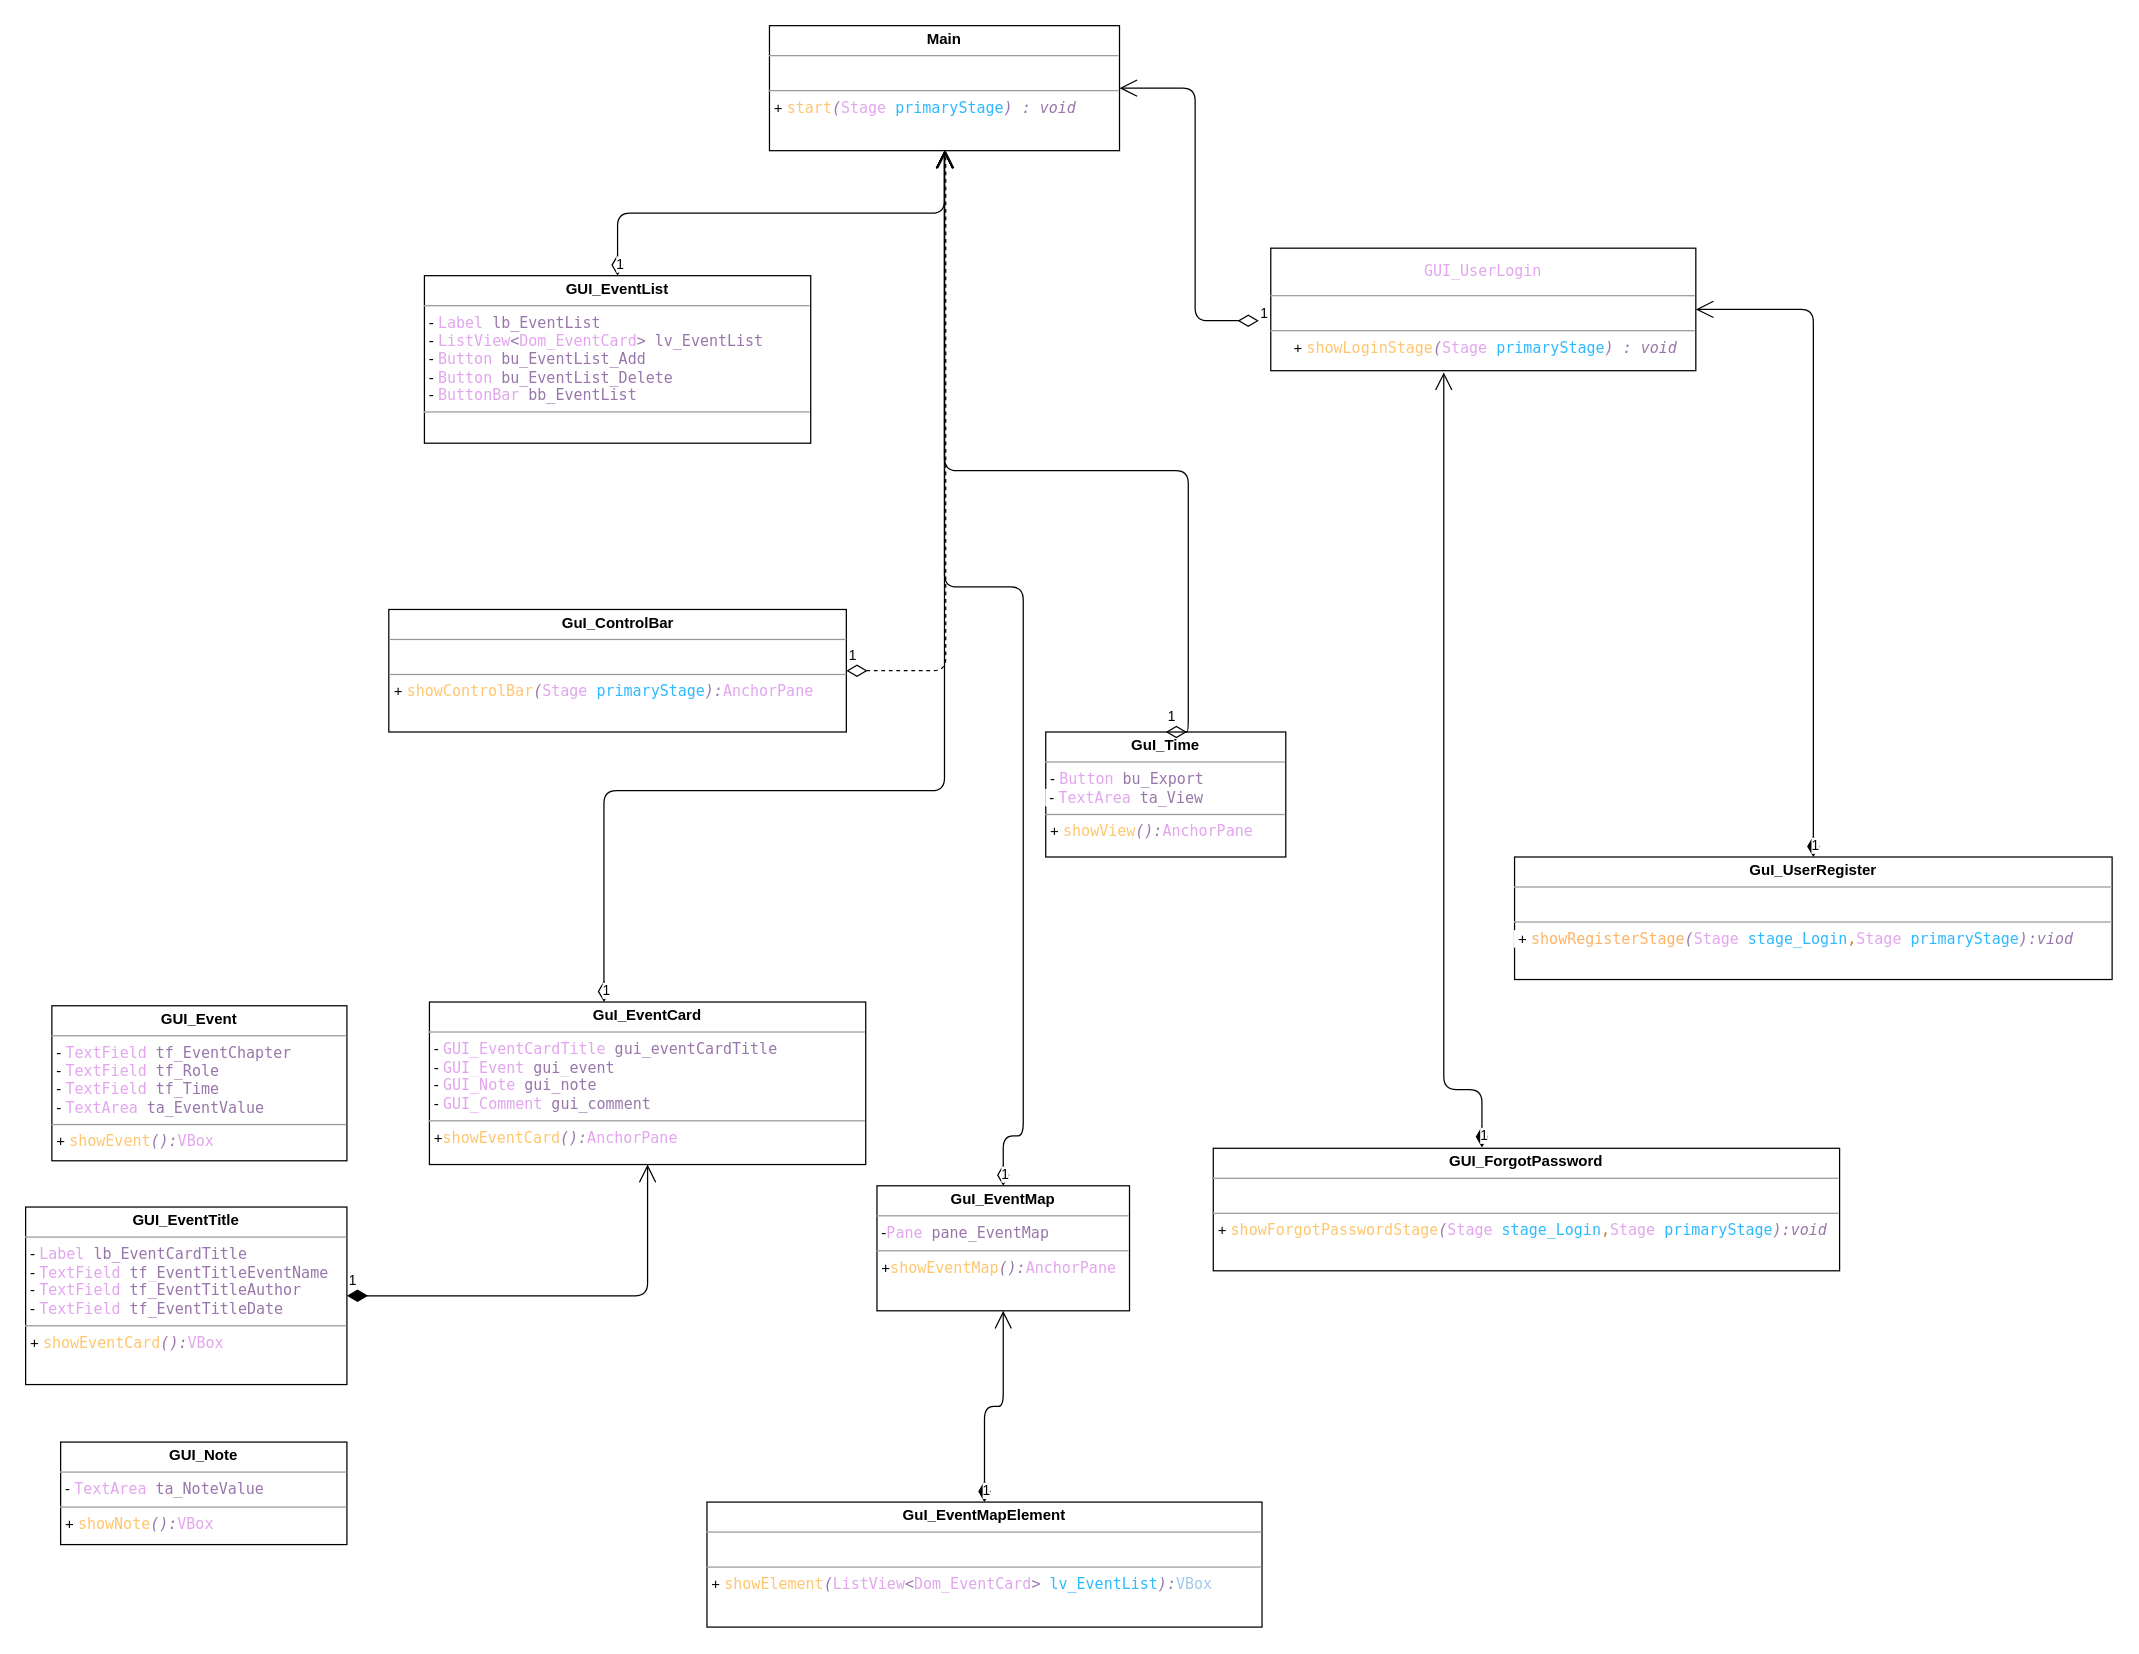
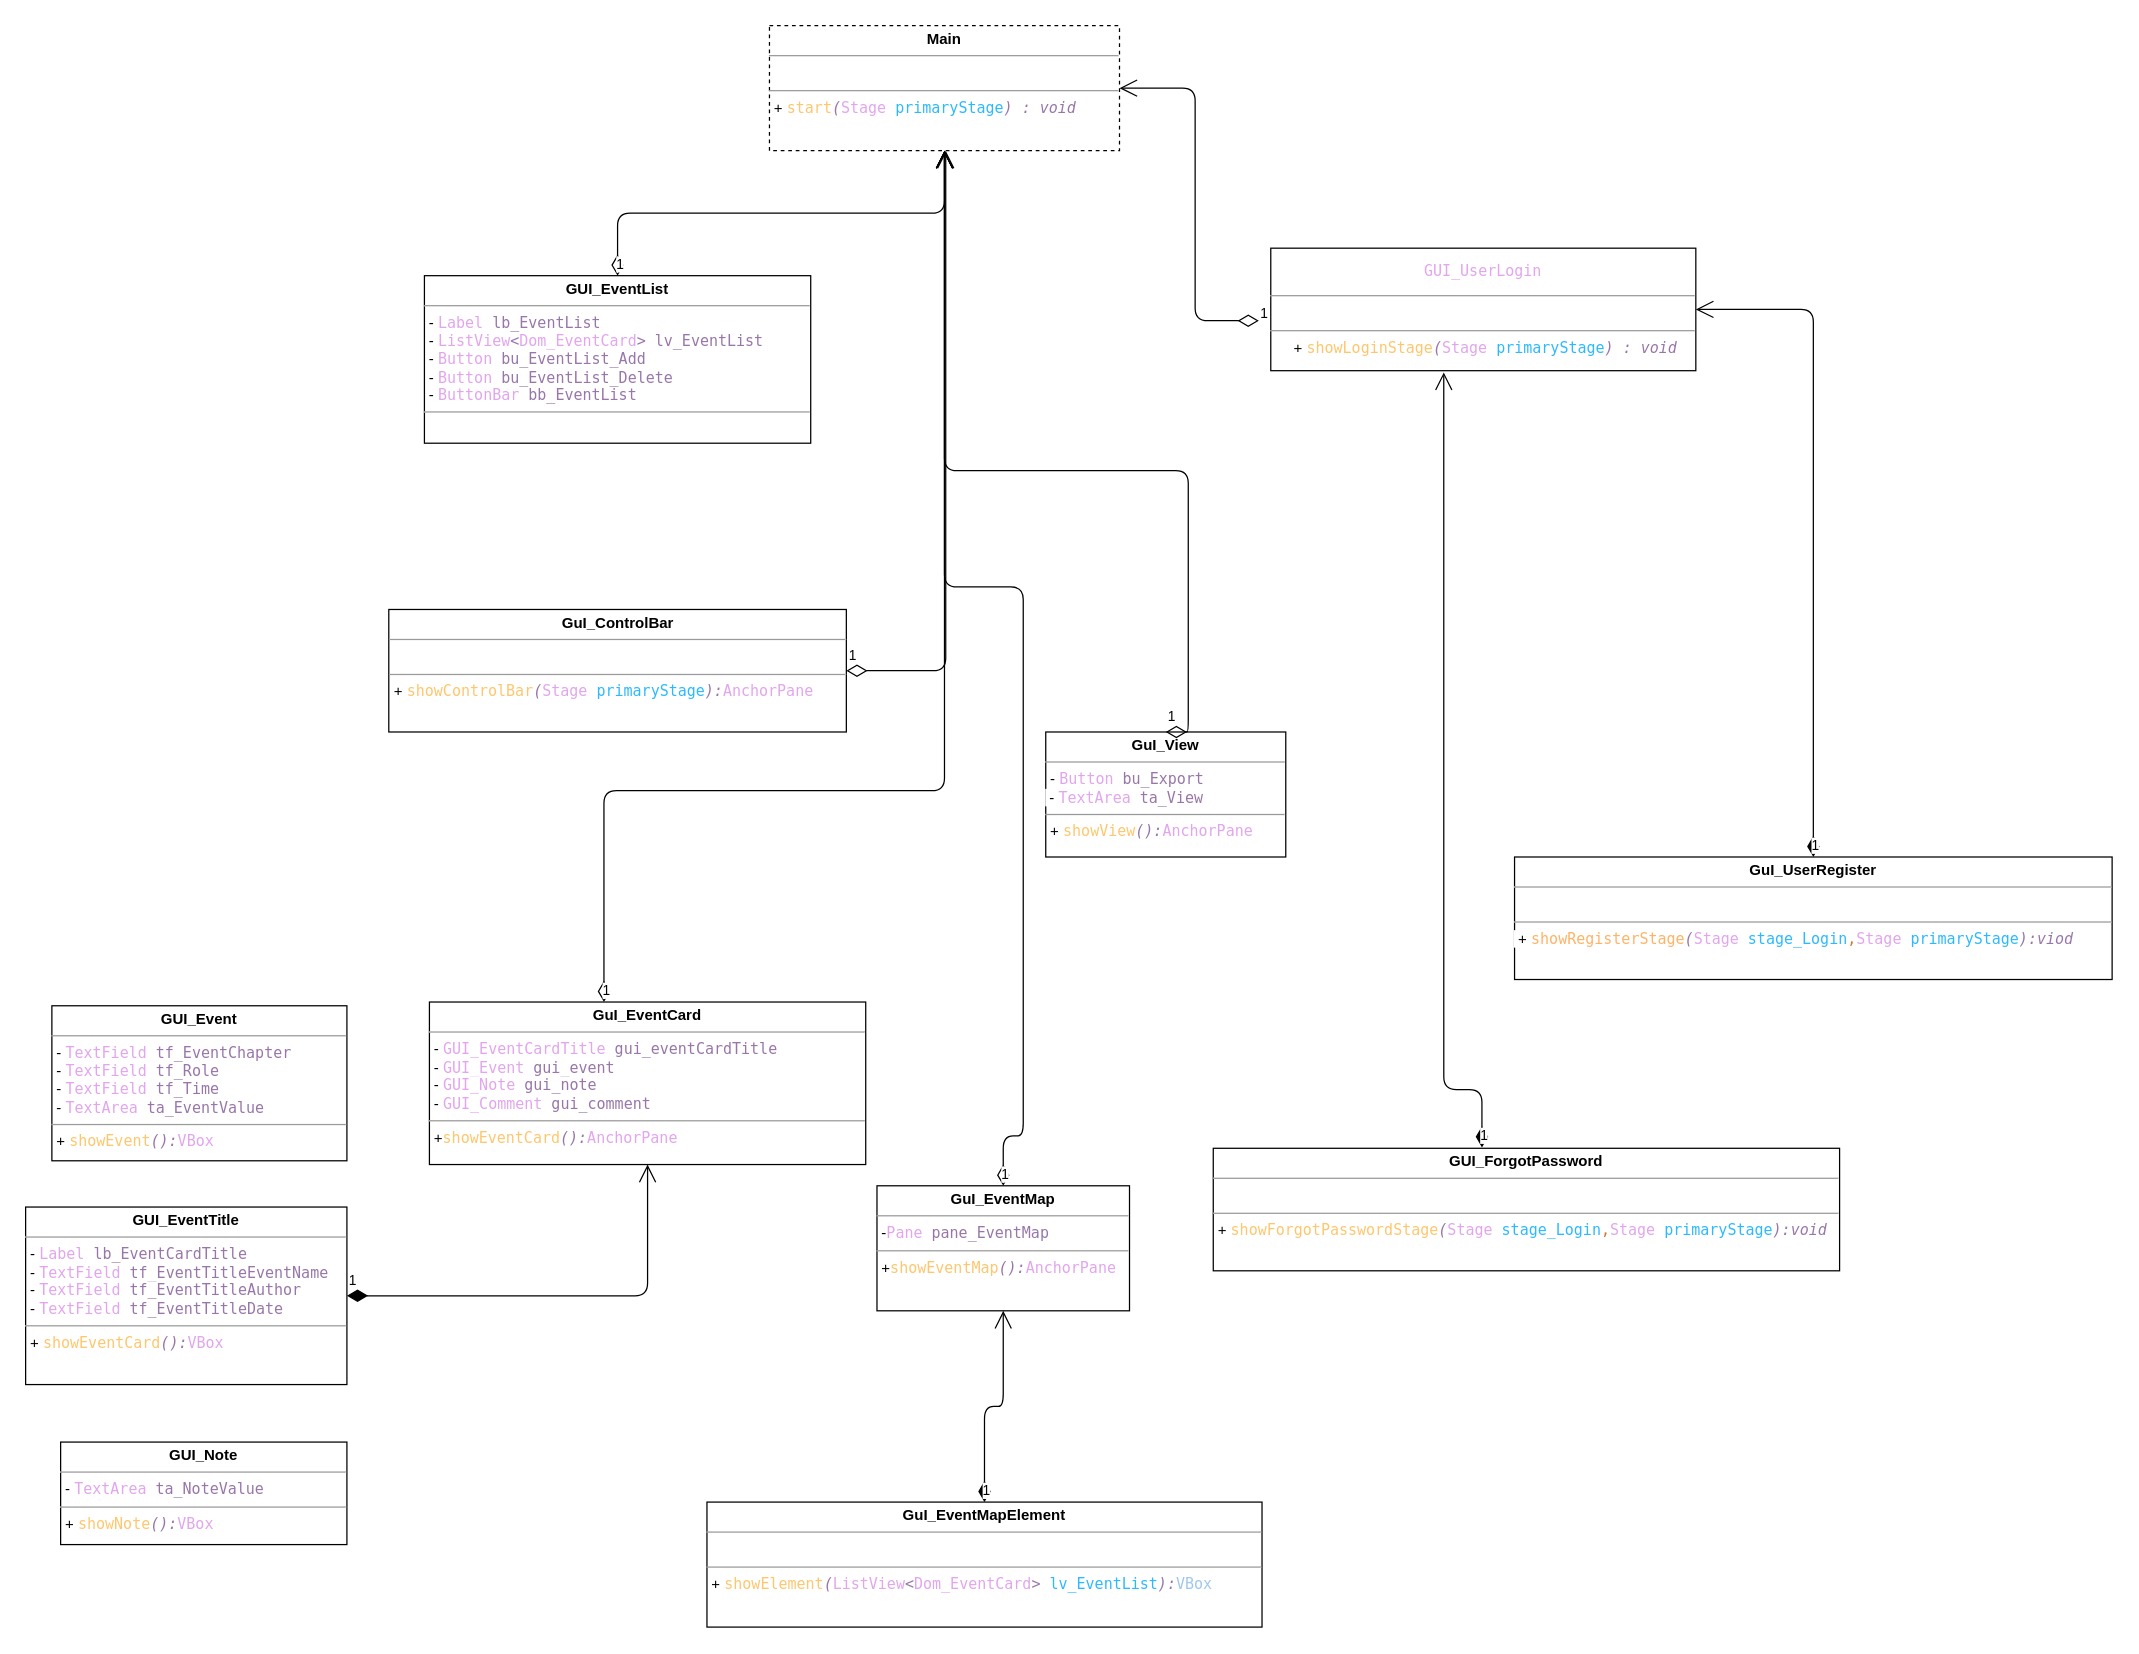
node "Main + start(Stage primaryStage) : void": style solid -> dashed
edge "Main + start(Stage primaryStage) : void" -- "GuI_ControlBar + showControlBar(Stage primaryStage):AnchorPane": style dashed -> solid
node "GuI_Time - Button bu_Export - TextArea ta_View + showView():AnchorPane": label "GuI_Time - Button bu_Export - TextArea ta_View + showView():AnchorPane" -> "GuI_View - Button bu_Export - TextArea ta_View + showView():AnchorPane"
